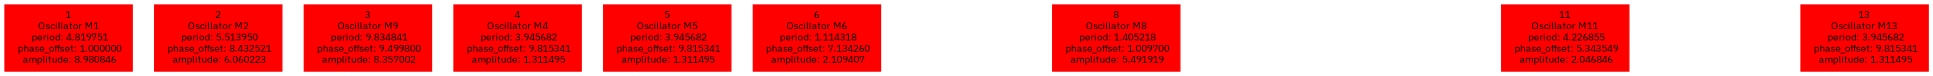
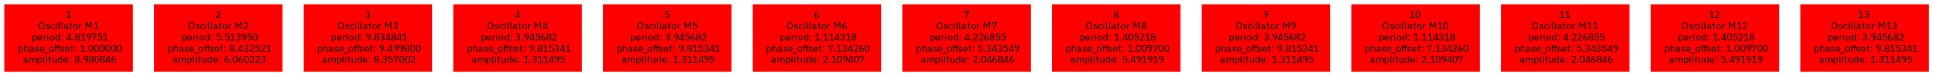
node "3": text "Oscillator M9" -> "Oscillator M3"
node "7": added
node "9": added
node "10": added
node "12": added
